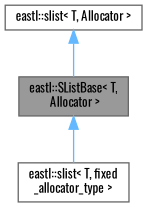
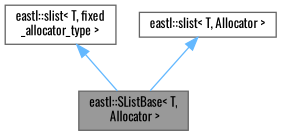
edge "eastl::slist< T, fixed _allocator_type >" -> "eastl::SListBase< T, Allocator >": reversed
